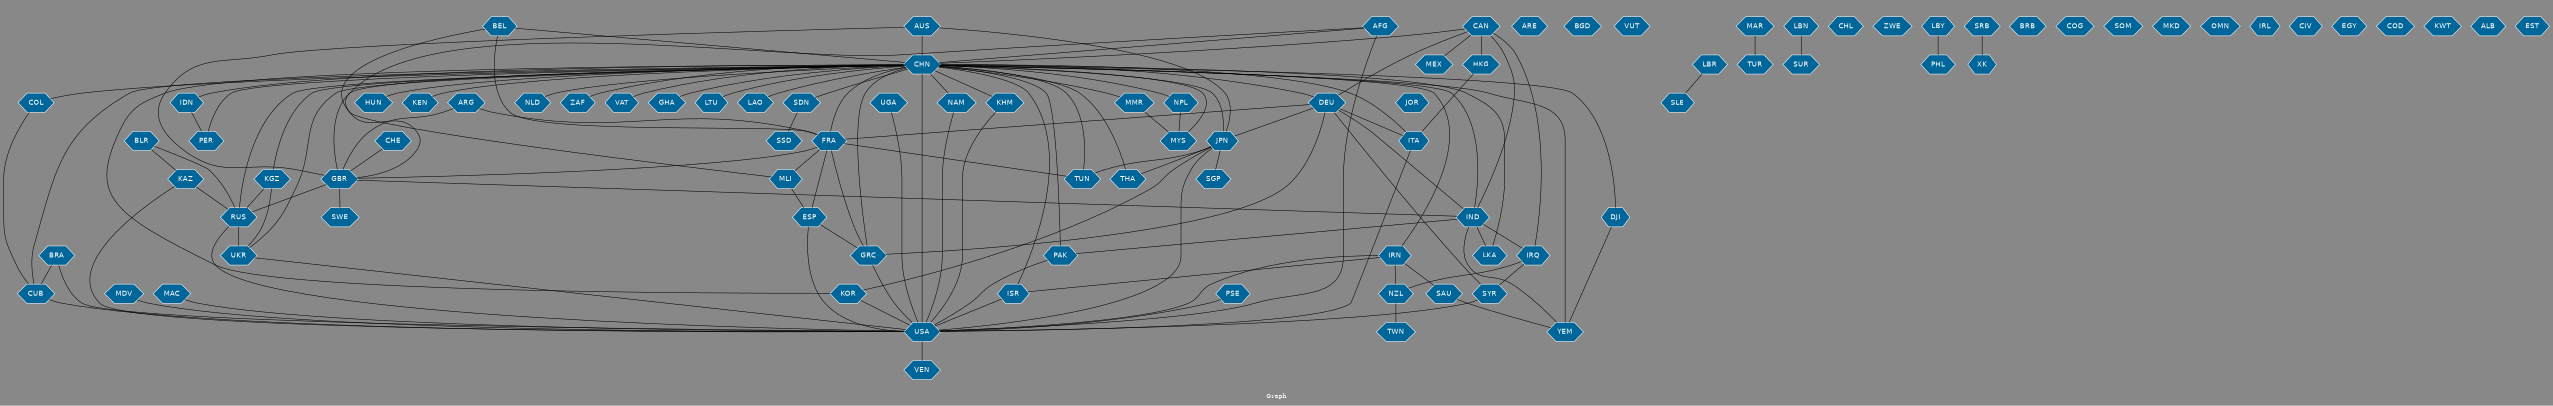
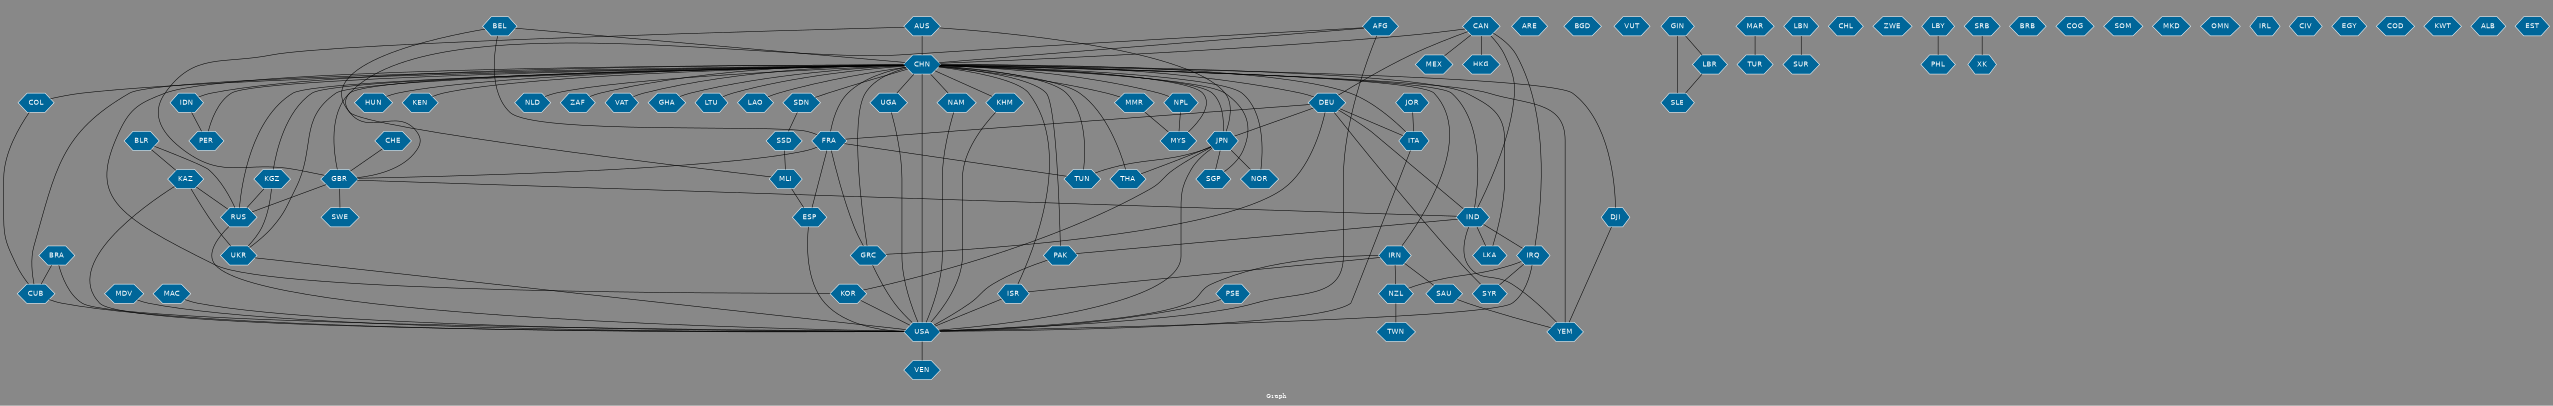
node "GIN": added
edge "CHN" -- "UGA": added
edge "CHN" -- "SGP": added
node "ARG": removed
edge "HKG" -- "ITA": now "JOR" -- "ITA"
edge "FRA" -- "MLI": now "SSD" -- "MLI"
node "NOR": added
edge "RUS" -- "UKR": now "KAZ" -- "UKR"
edge "ESP" -- "GRC": removed
edge "SYR" -- "USA": now "IRQ" -- "USA"
